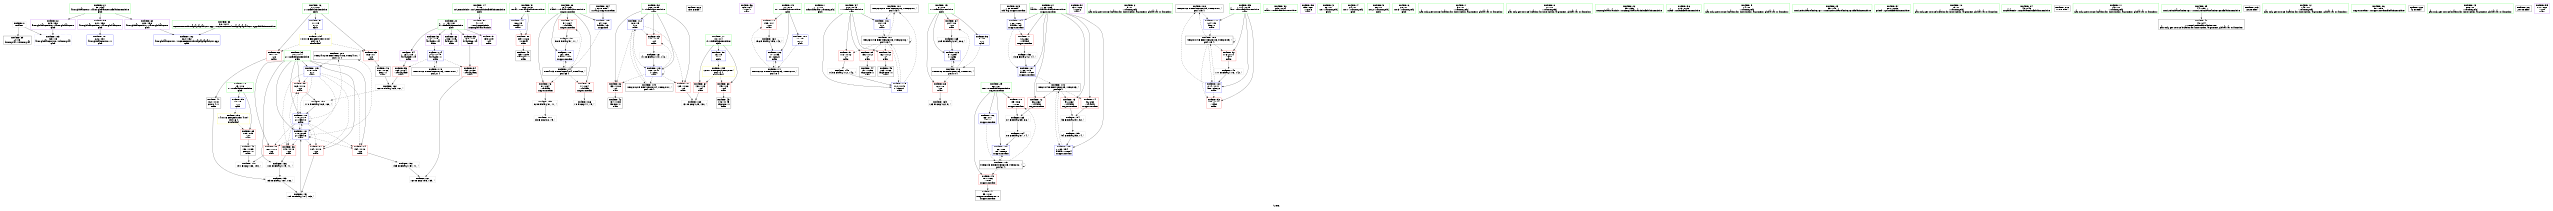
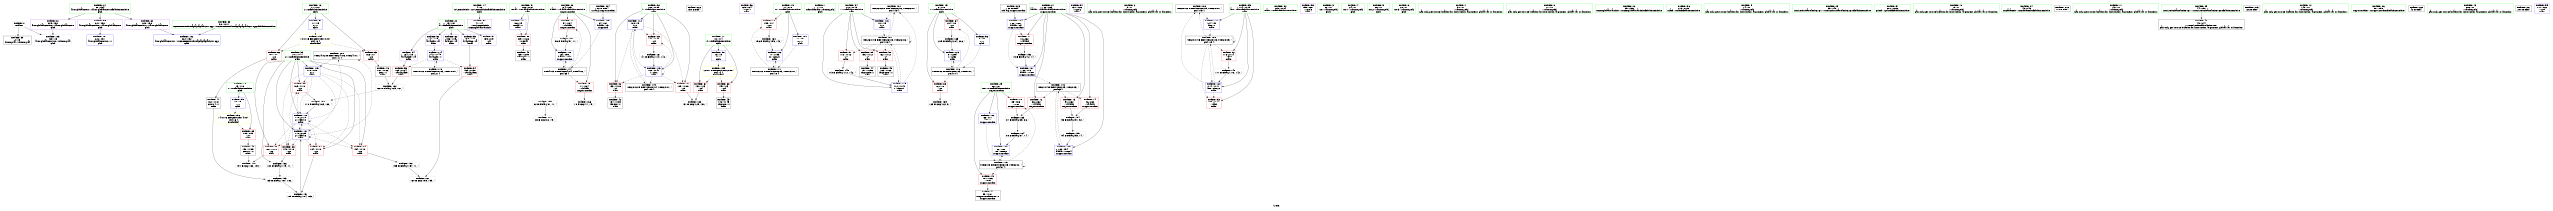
node "NodeID: 76": removed
